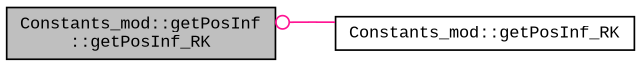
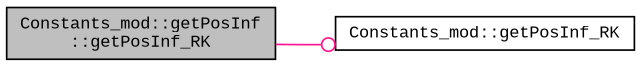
edge "Constants_mod::getPosInf_RK" -> "Constants_mod::getPosInf ::getPosInf_RK": reversed
